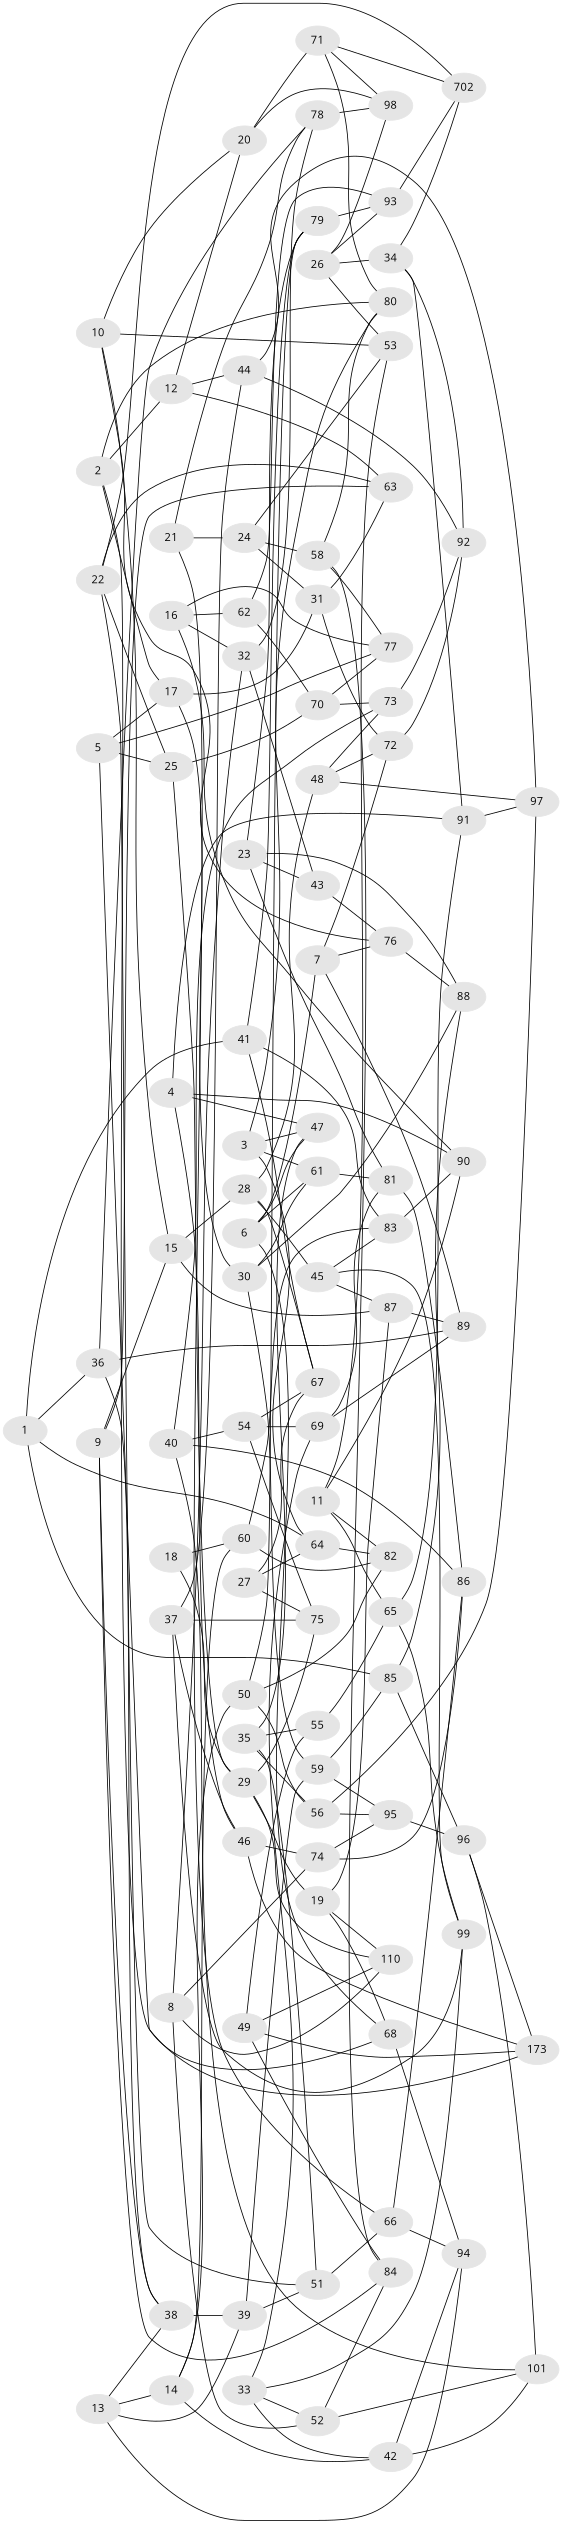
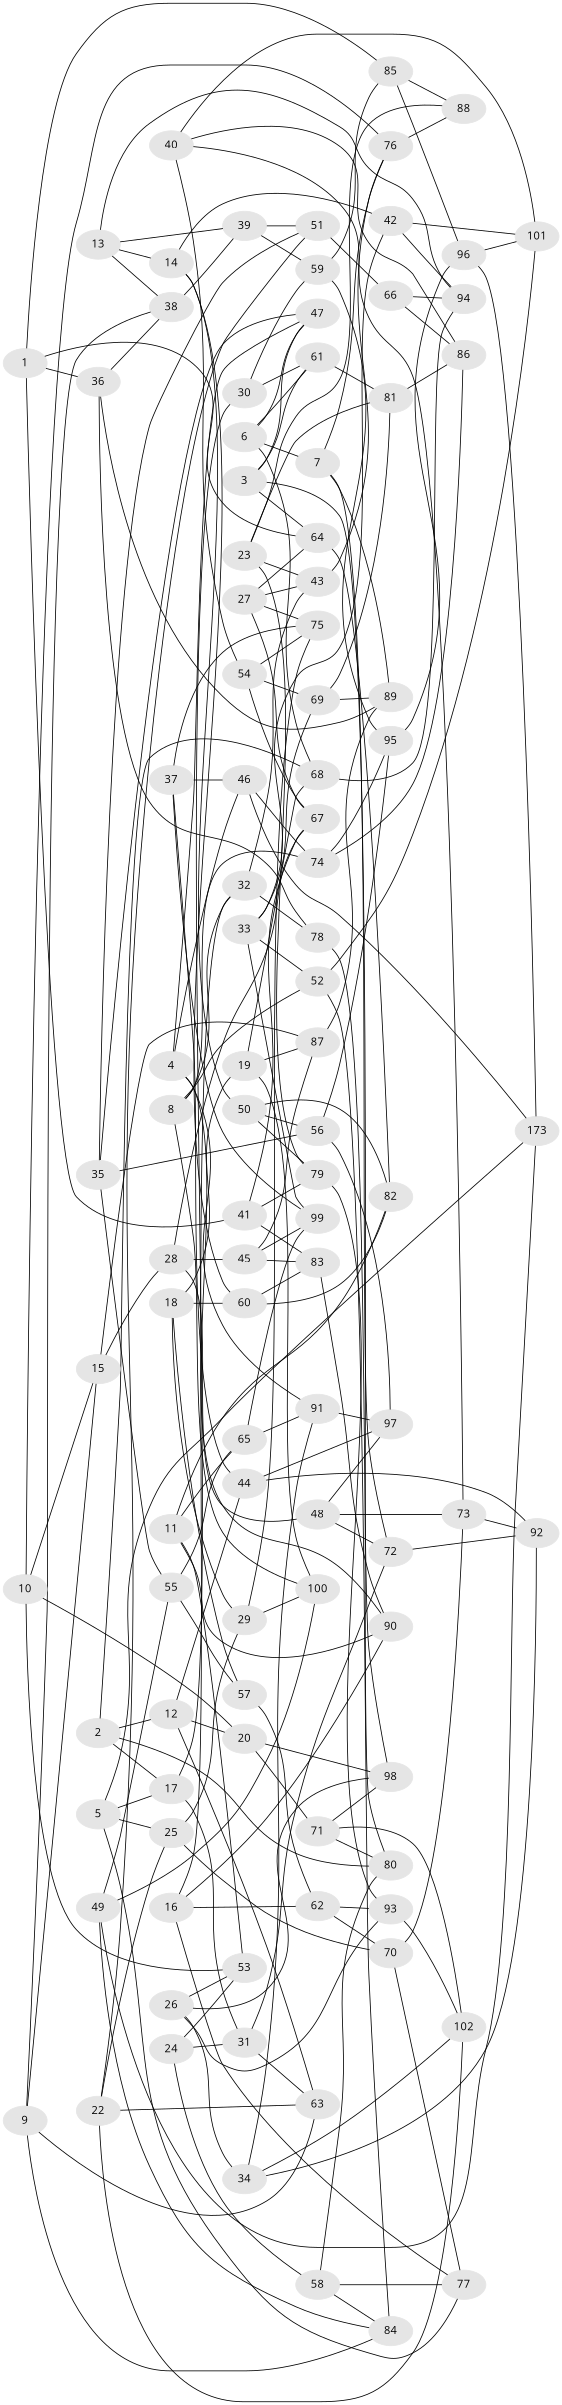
node "702": label "702" -> "102"
node "21": removed
edge "43" -- "27": added
edge "88" -- "30": removed
node "57": added
edge "29" -- "19": now "18" -- "19"
node "110": label "110" -> "100"
